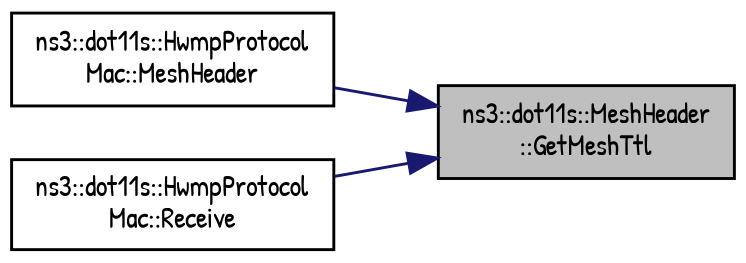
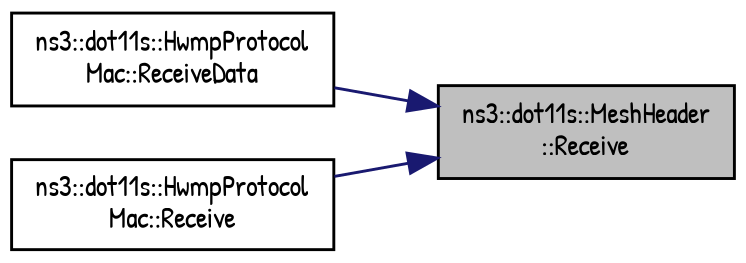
node "ns3::dot11s::HwmpProtocol Mac::MeshHeader": label "ns3::dot11s::HwmpProtocol Mac::MeshHeader" -> "ns3::dot11s::HwmpProtocol Mac::ReceiveData"
node "ns3::dot11s::MeshHeader ::GetMeshTtl": label "ns3::dot11s::MeshHeader ::GetMeshTtl" -> "ns3::dot11s::MeshHeader ::Receive"
